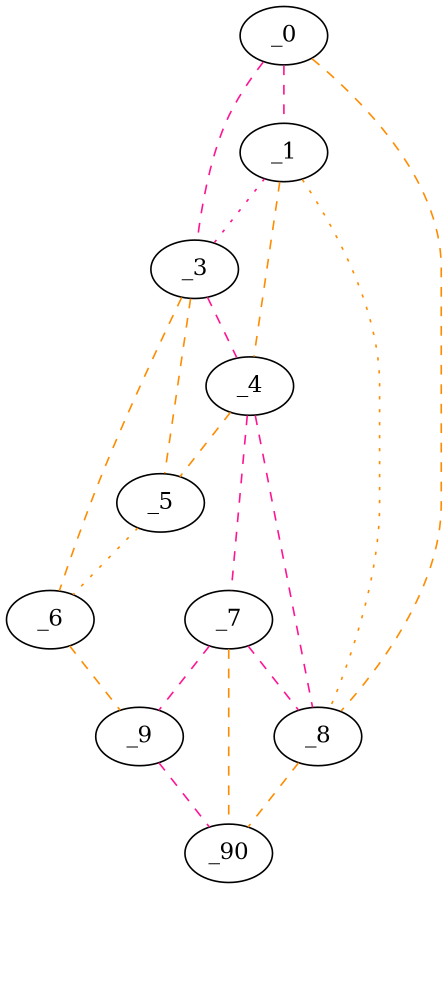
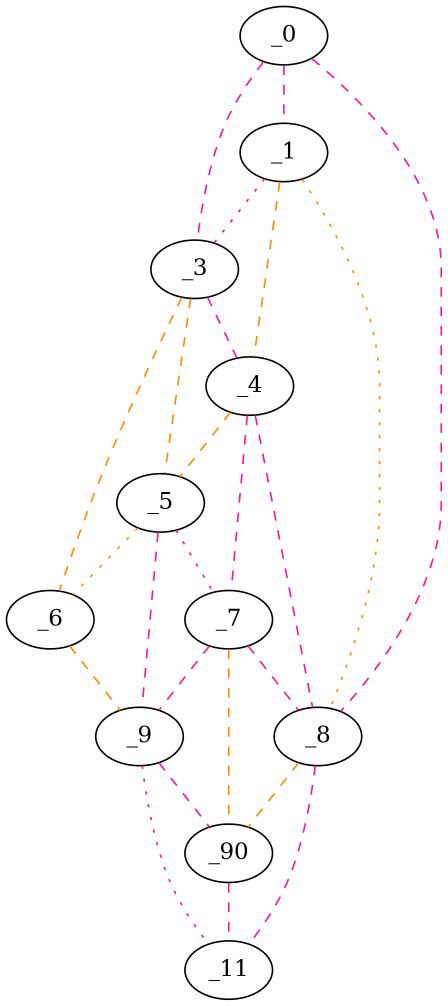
edge "_0" -- "_8": color darkorange -> deeppink
edge "_5" -- "_7": added
edge "_5" -- "_9": added
node "_11": added
